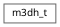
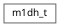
node "m3dh_t": label "m3dh_t" -> "m1dh_t"
